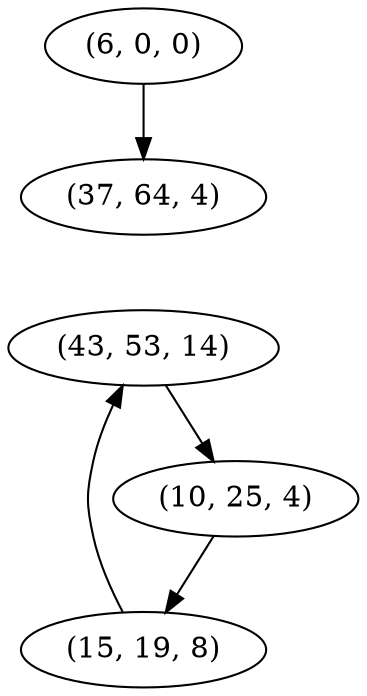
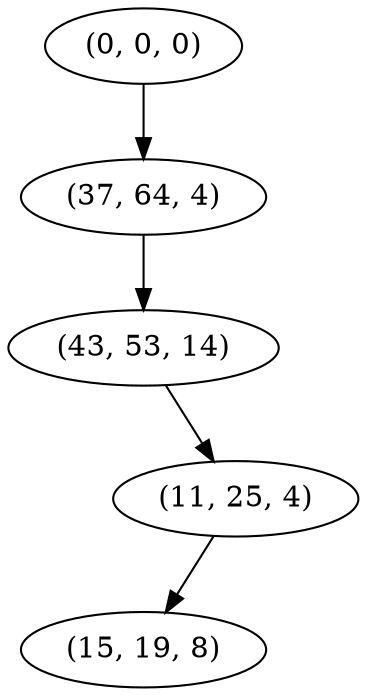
node "(6, 0, 0)": label "(6, 0, 0)" -> "(0, 0, 0)"
node "(10, 25, 4)": label "(10, 25, 4)" -> "(11, 25, 4)"
edge "(15, 19, 8)" -> "(43, 53, 14)": now "(37, 64, 4)" -> "(43, 53, 14)"
